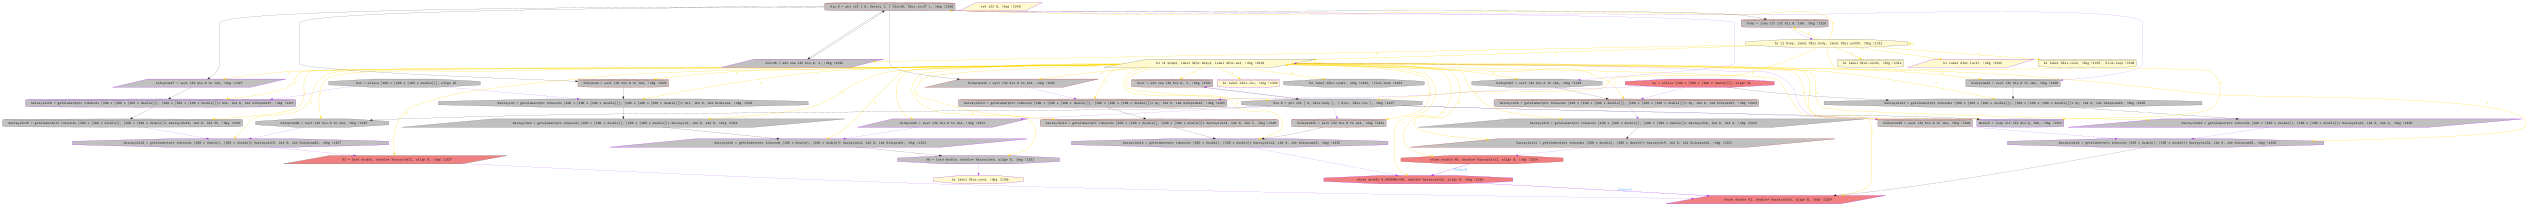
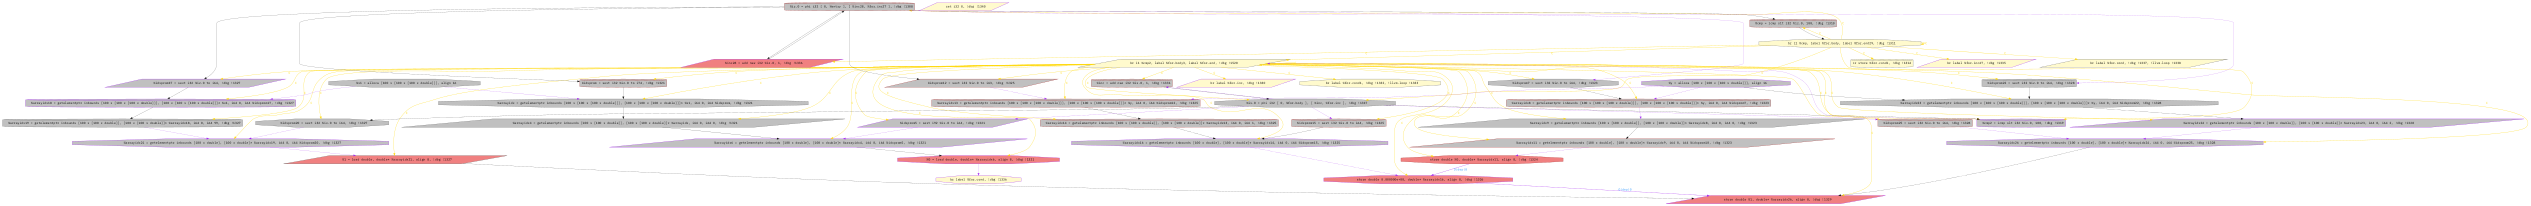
node "ret i22 0, !dbg !1340": label "ret i22 0, !dbg !1340" -> "ret i32 0, !dbg !1340"
edge "%cmp = icmp slt i32 %iz.0, 100, !dbg !1310" -> "br i1 %cmp, label %for.body, label %for.end29, !dbg !1311": color purple -> black
node "%inc28 = add nsw i32 %iz.0, 1, !dbg !1336": fillcolor grey -> lightcoral
node "br label %for.cond1, !dbg !1314": label "br label %for.cond1, !dbg !1314" -> "br store %for.cond1, !dbg !1314"
node "br label %for.inc27, !dbg !1335": label "br label %for.inc27, !dbg !1335" -> "br label %for.inc47, !dbg !1335"
node "br label %for.cond, !dbg !1337, !llvm.loop !1338": shape cylinder -> parallelogram
node "%idxprom17 = sext i32 %iz.0 to i44, !dbg !1327": label "%idxprom17 = sext i32 %iz.0 to i44, !dbg !1327" -> "%idxprom17 = sext i32 %iz.0 to i64, !dbg !1327"
node "%idxprom = sext i32 %iz.0 to i64, !dbg !1321": label "%idxprom = sext i32 %iz.0 to i64, !dbg !1321" -> "%idxprom = sext i32 %iz.0 to i74, !dbg !1321"
node "br label %for.inc, !dbg !1330": shape cylinder -> parallelogram
node "br label %for.cond1, !dbg !1332, !llvm.loop !1333": fillcolor grey -> lemonchiffon
node "%y = alloca [100 x [100 x [100 x double]]], align 16": fillcolor lightcoral -> grey
node "%body2 = icmp slt i32 %ix.0, 100, !dbg !1319": label "%body2 = icmp slt i32 %ix.0, 100, !dbg !1319" -> "%cmp2 = icmp slt i32 %ix.0, 100, !dbg !1319"
node "%0 = load double, double* %arrayidx6, align 8, !dbg !1321": fillcolor grey -> lightcoral
node "br label %for.cond, !dbg !1306": label "br label %for.cond, !dbg !1306" -> "br label %for.cond, !dbg !1336"
edge "%1 = load double, double* %arrayidx21, align 8, !dbg !1327" -> "store double %1, double* %arrayidx26, align 8, !dbg !1329": color purple -> black
